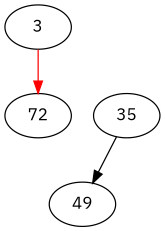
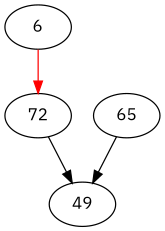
node "3": label "3" -> "6"
node "35": label "35" -> "65"
edge "72" -> "49": added
